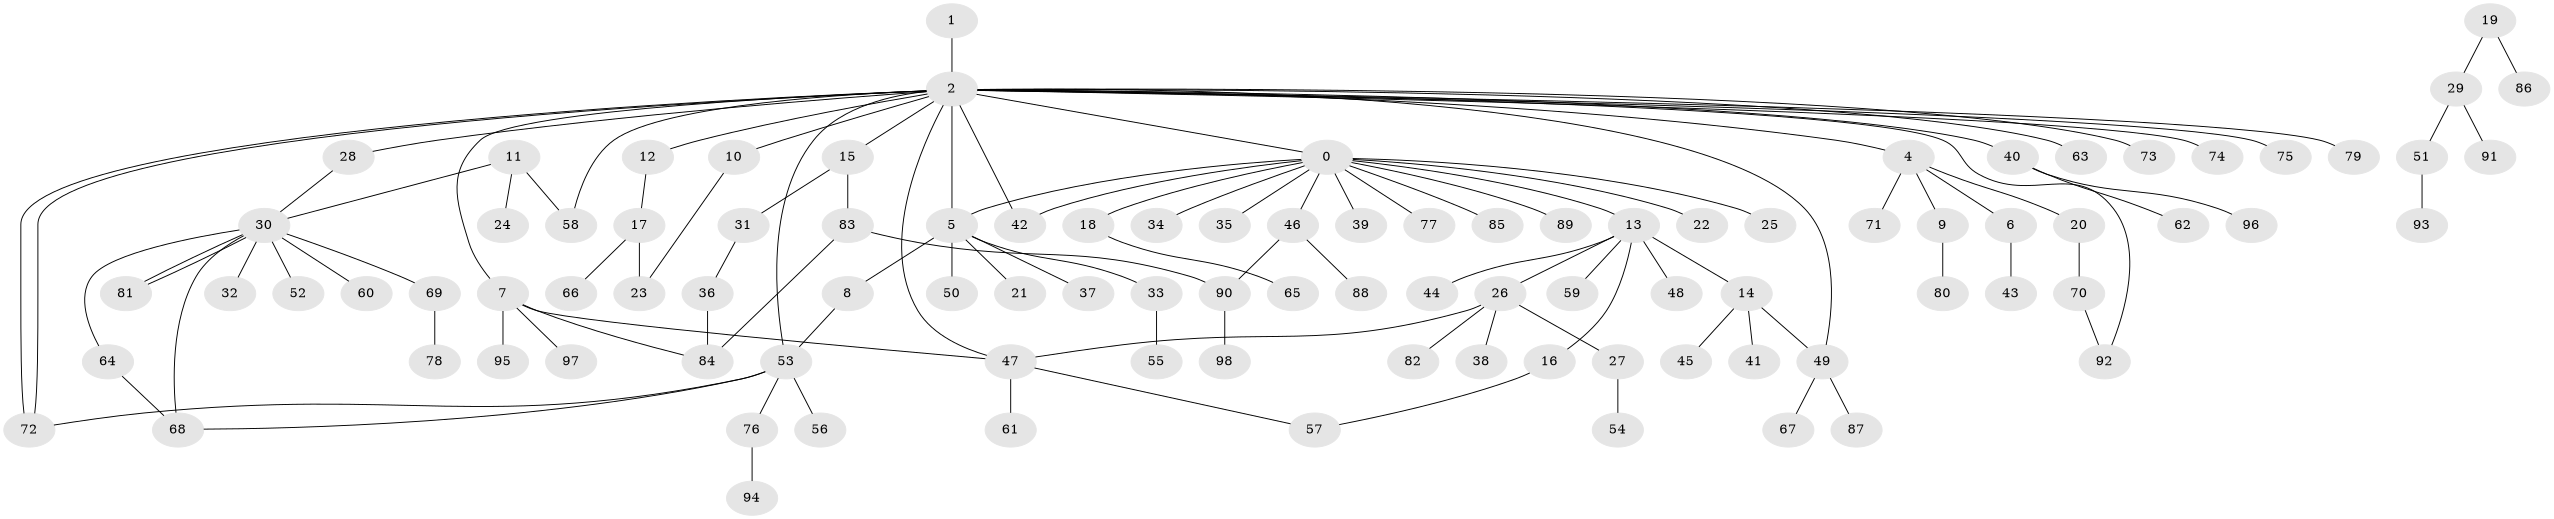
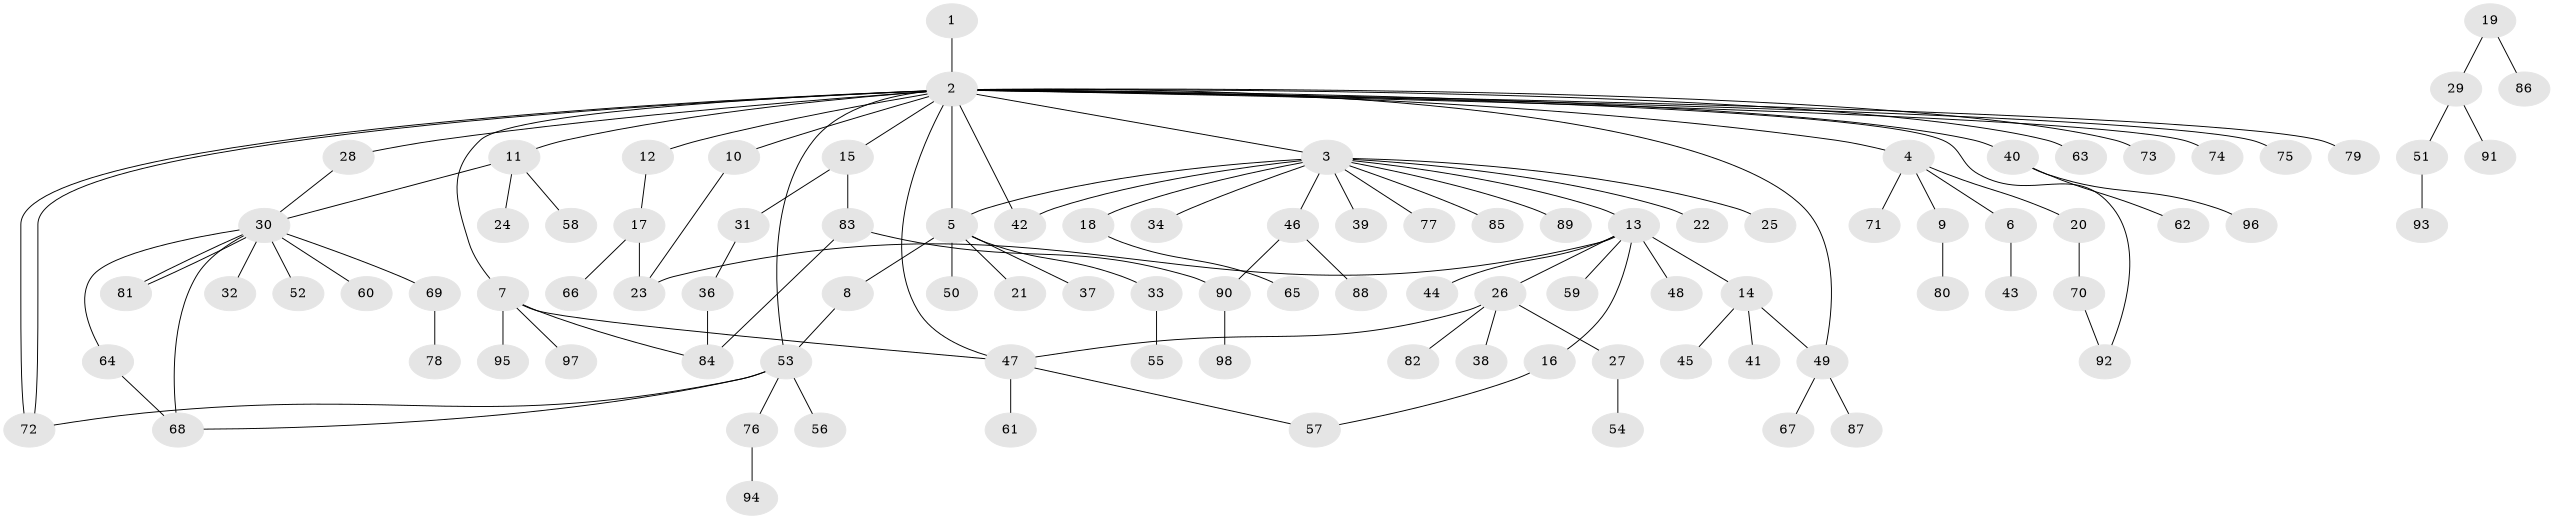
edge "2" -- "58": now "2" -- "11"
node "0": label "0" -> "3"
node "35": removed
edge "13" -- "23": added
